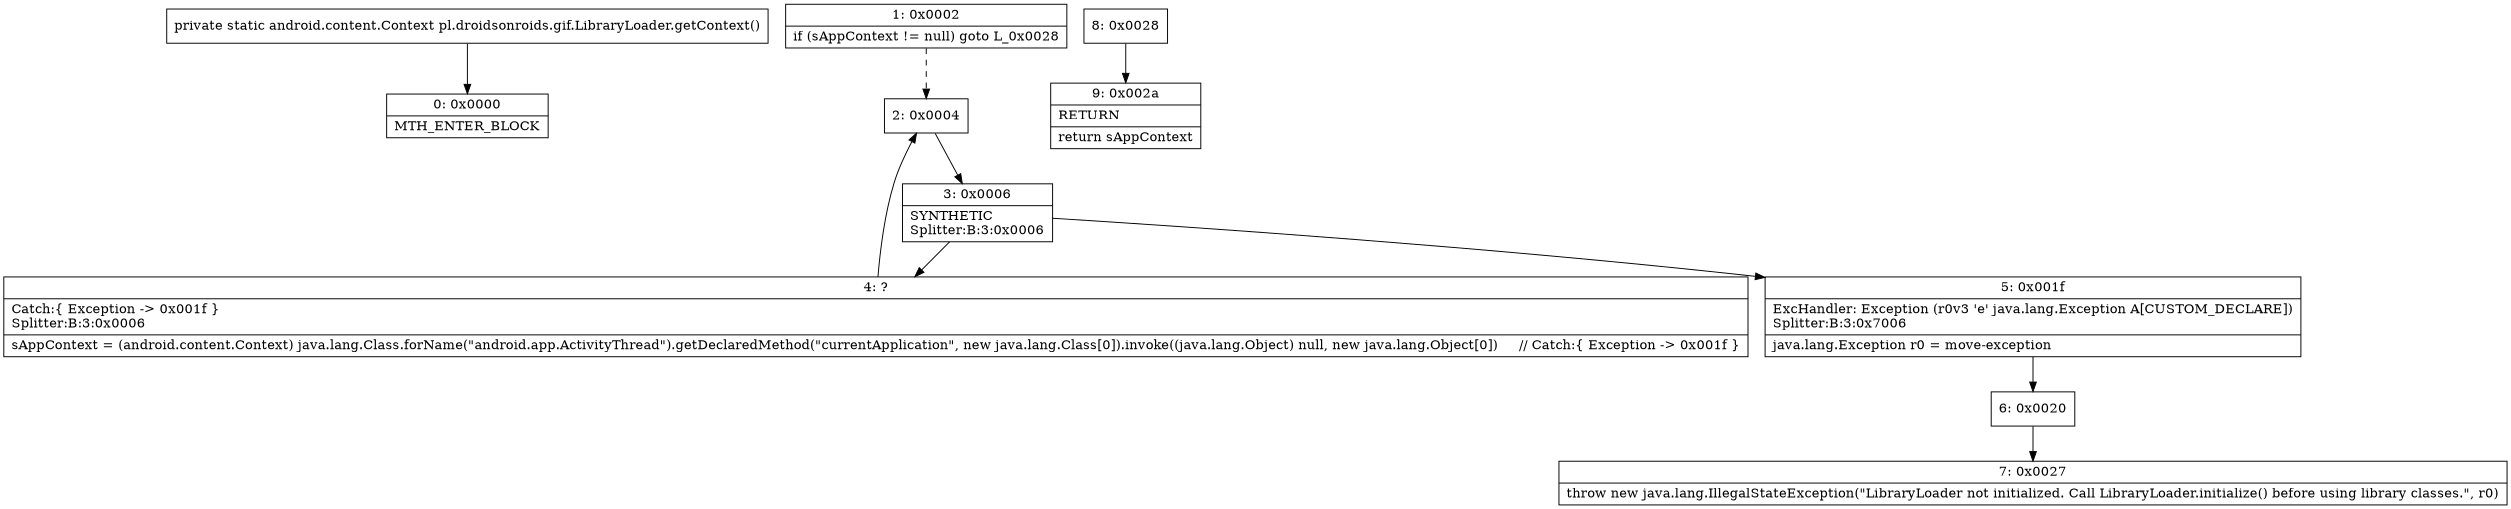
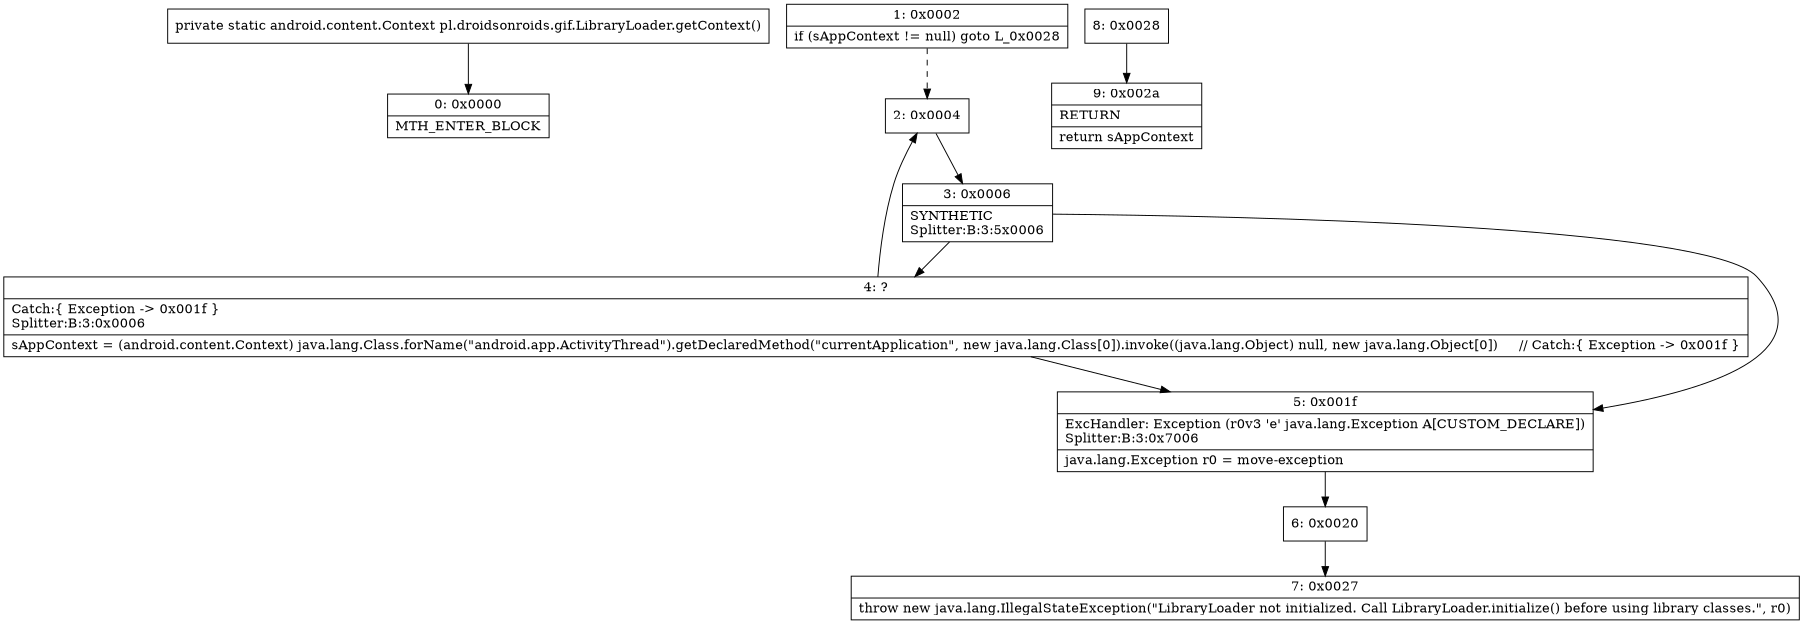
node "3: 0x0006": text "Splitter:B:3:0x0006" -> "Splitter:B:3:5x0006"
edge "4: ?" -> "5: 0x001f": added
